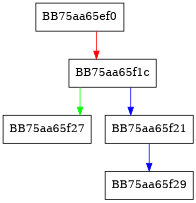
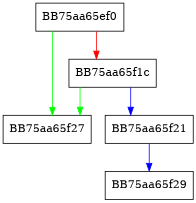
edge "BB75aa65ef0" -> "BB75aa65f27": added
